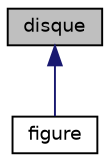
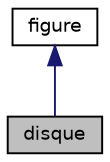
edge "figure" -> "disque": reversed
